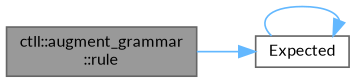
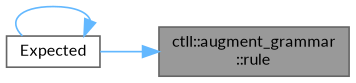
edge "ctll::augment_grammar ::rule" -> "Expected": reversed
